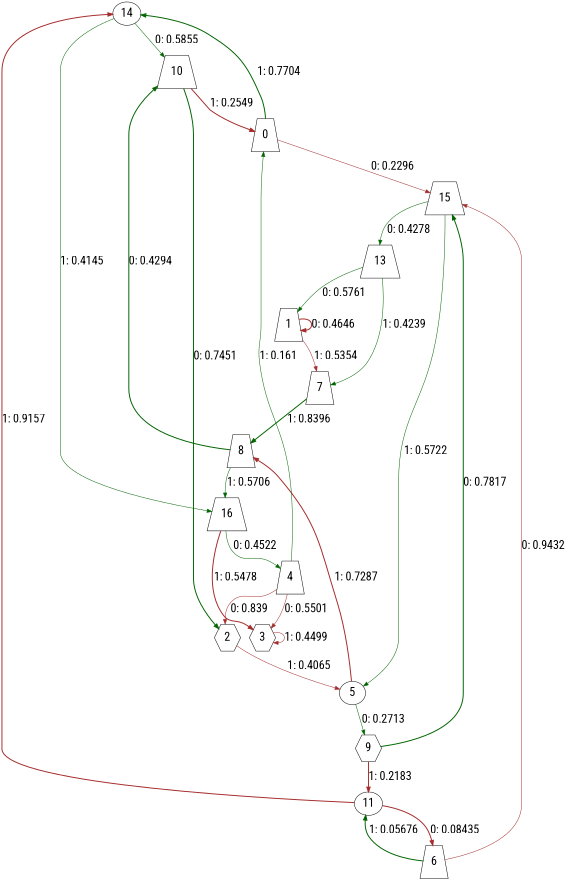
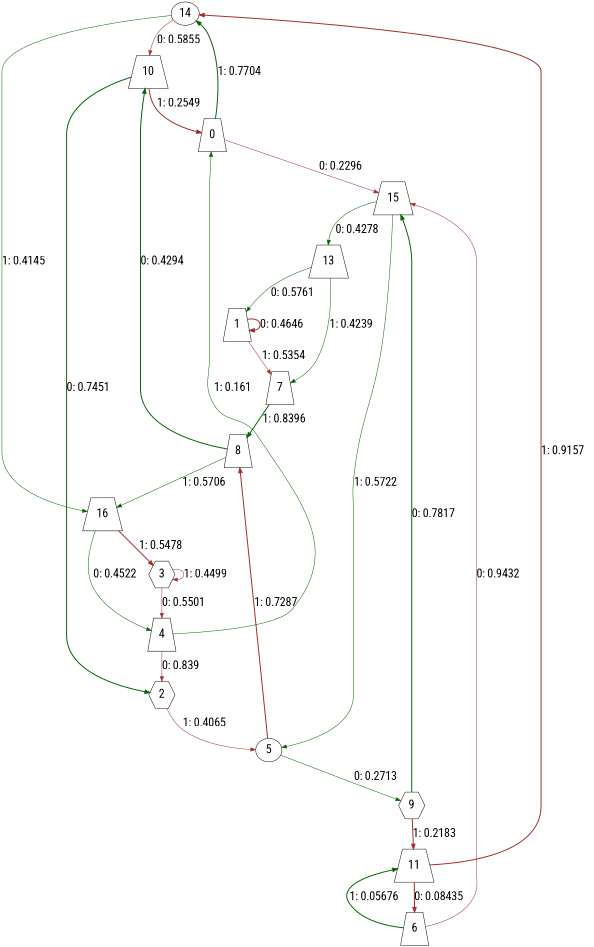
edge "14" -> "10": color darkgreen -> brown
edge "4" -> "3": reversed
node "11": shape ellipse -> trapezium
